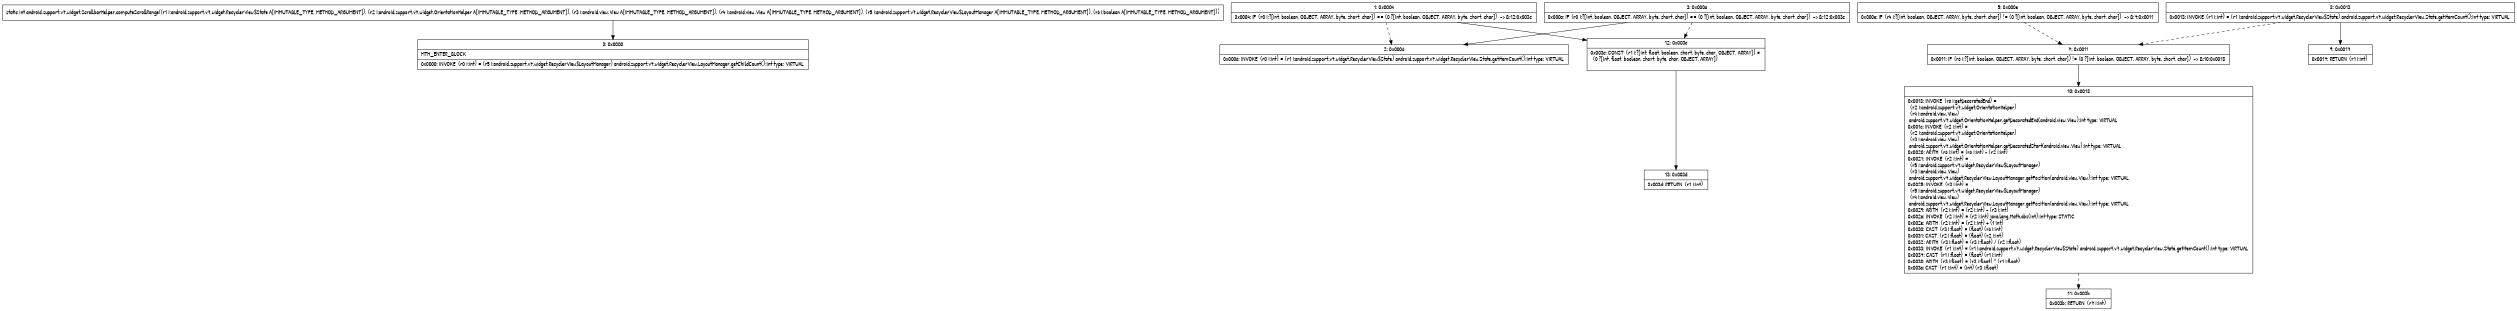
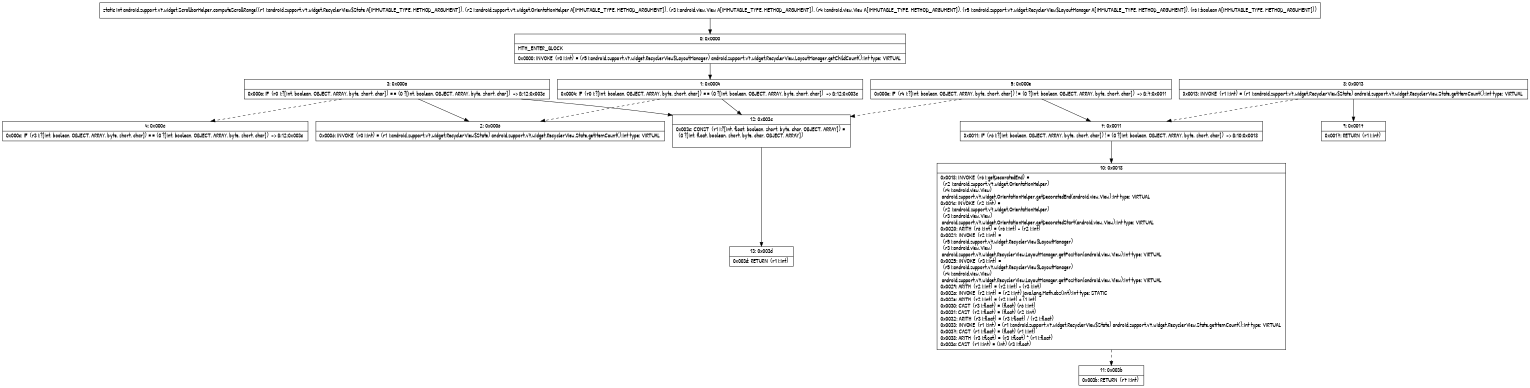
edge "3: 0x000a" -> "12: 0x003c": style dashed -> solid
edge "5: 0x000e" -> "7: 0x0011": style dashed -> solid
edge "0: 0x0000" -> "1: 0x0004": added
edge "5: 0x000e" -> "12: 0x003c": added
node "4: 0x000c": added
